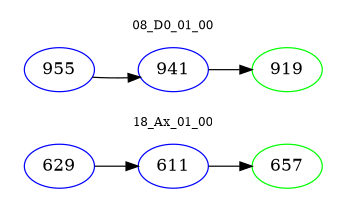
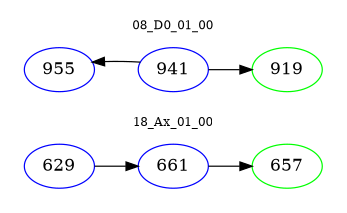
edge "955" -> "941": reversed
node "611": label "611" -> "661"
